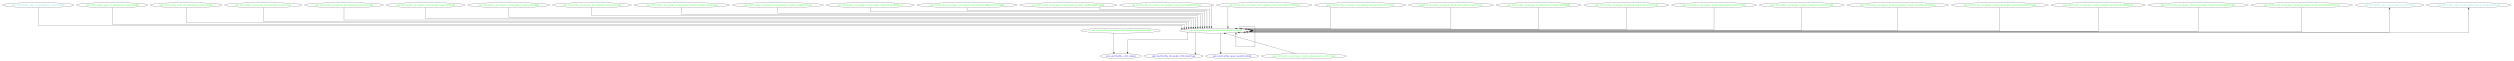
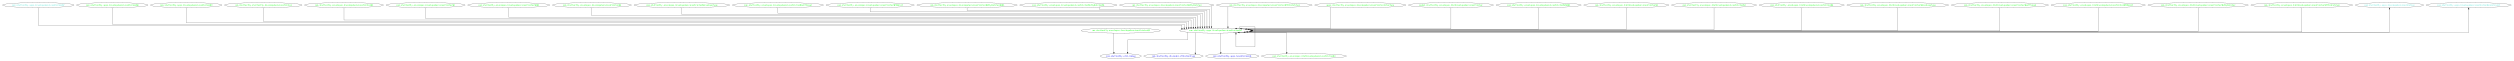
node "com.shutterfly.envelopes.EnvelopeServicesPrinter": label "com.shutterfly.envelopes.EnvelopeServicesPrinter" -> "com.shutterfly.shutterfly.EnvelopeServicesPrinter"
edge "com.shutterfly.envelopes.XJetEnvelopeServicesPrinter$3" -> "com.shutterfly.apps.EnvelopeServicesStation$6": reversed
